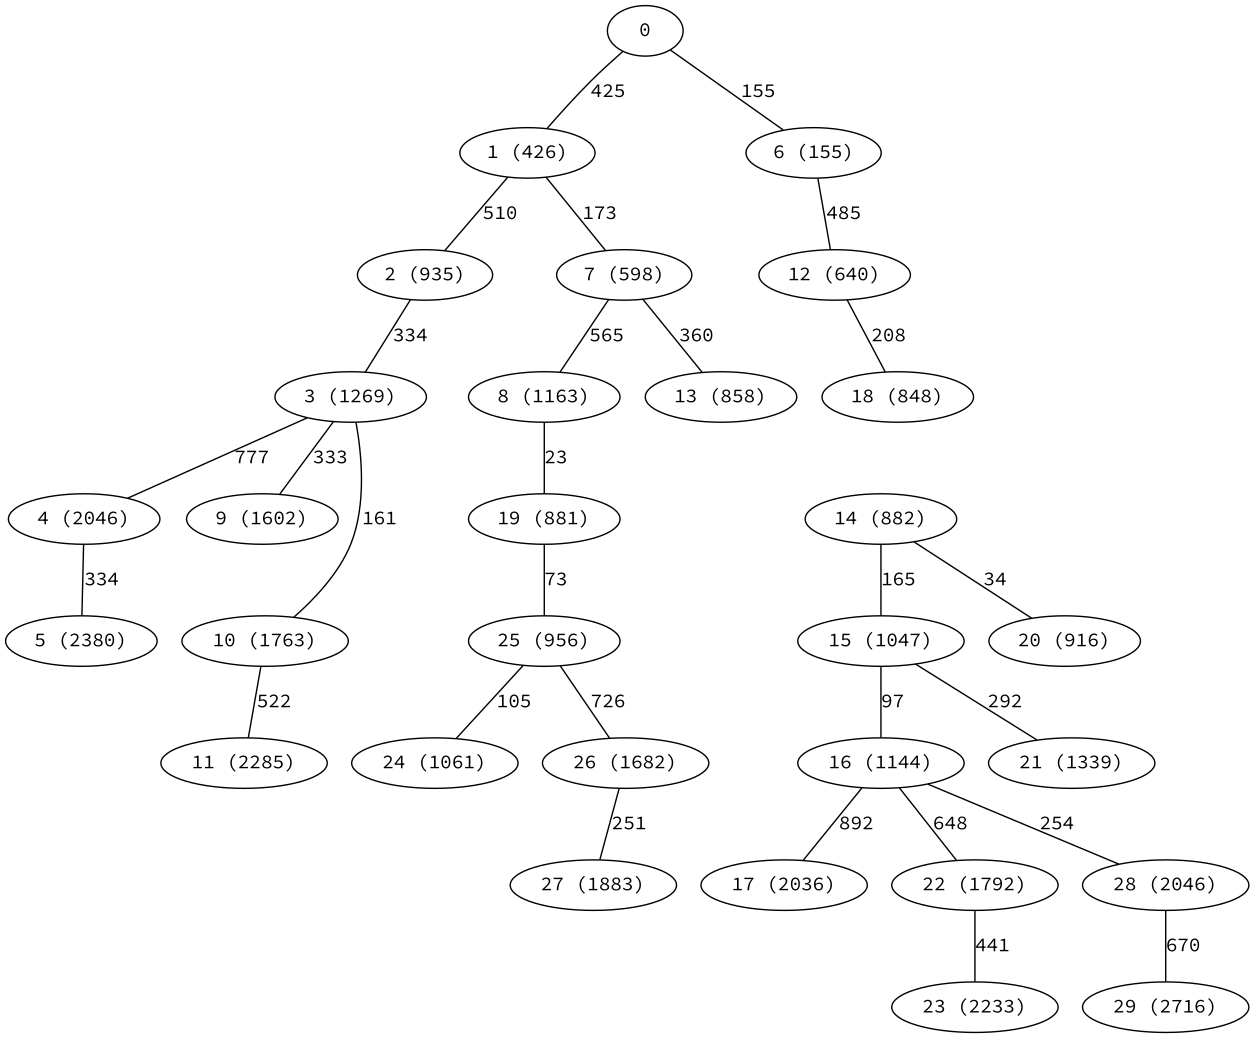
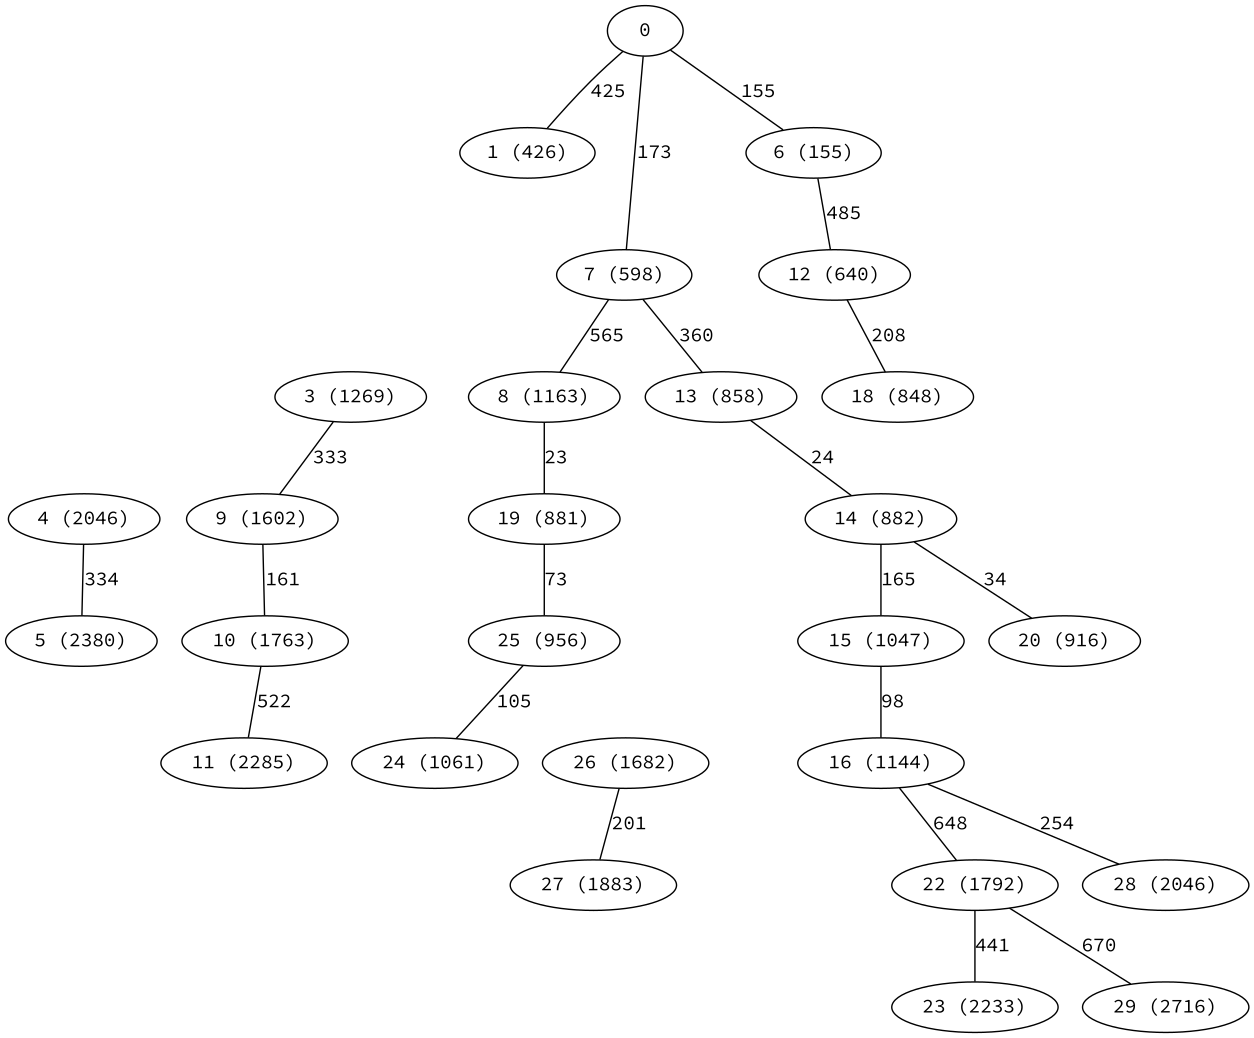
edge "1 (426)" -- "7 (598)": now "0" -- "7 (598)"
node "2 (935)": removed
edge "3 (1269)" -- "4 (2046)": removed, label "777"
edge "13 (858)" -- "14 (882)": added, label "24"
edge "3 (1269)" -- "10 (1763)": now "9 (1602)" -- "10 (1763)"
edge "25 (956)" -- "26 (1682)": removed, label "726"
edge "15 (1047)" -- "16 (1144)": label "97" -> "98"
node "21 (1339)": removed
edge "26 (1682)" -- "27 (1883)": label "251" -> "201"
node "17 (2036)": removed
edge "28 (2046)" -- "29 (2716)": now "22 (1792)" -- "29 (2716)"
